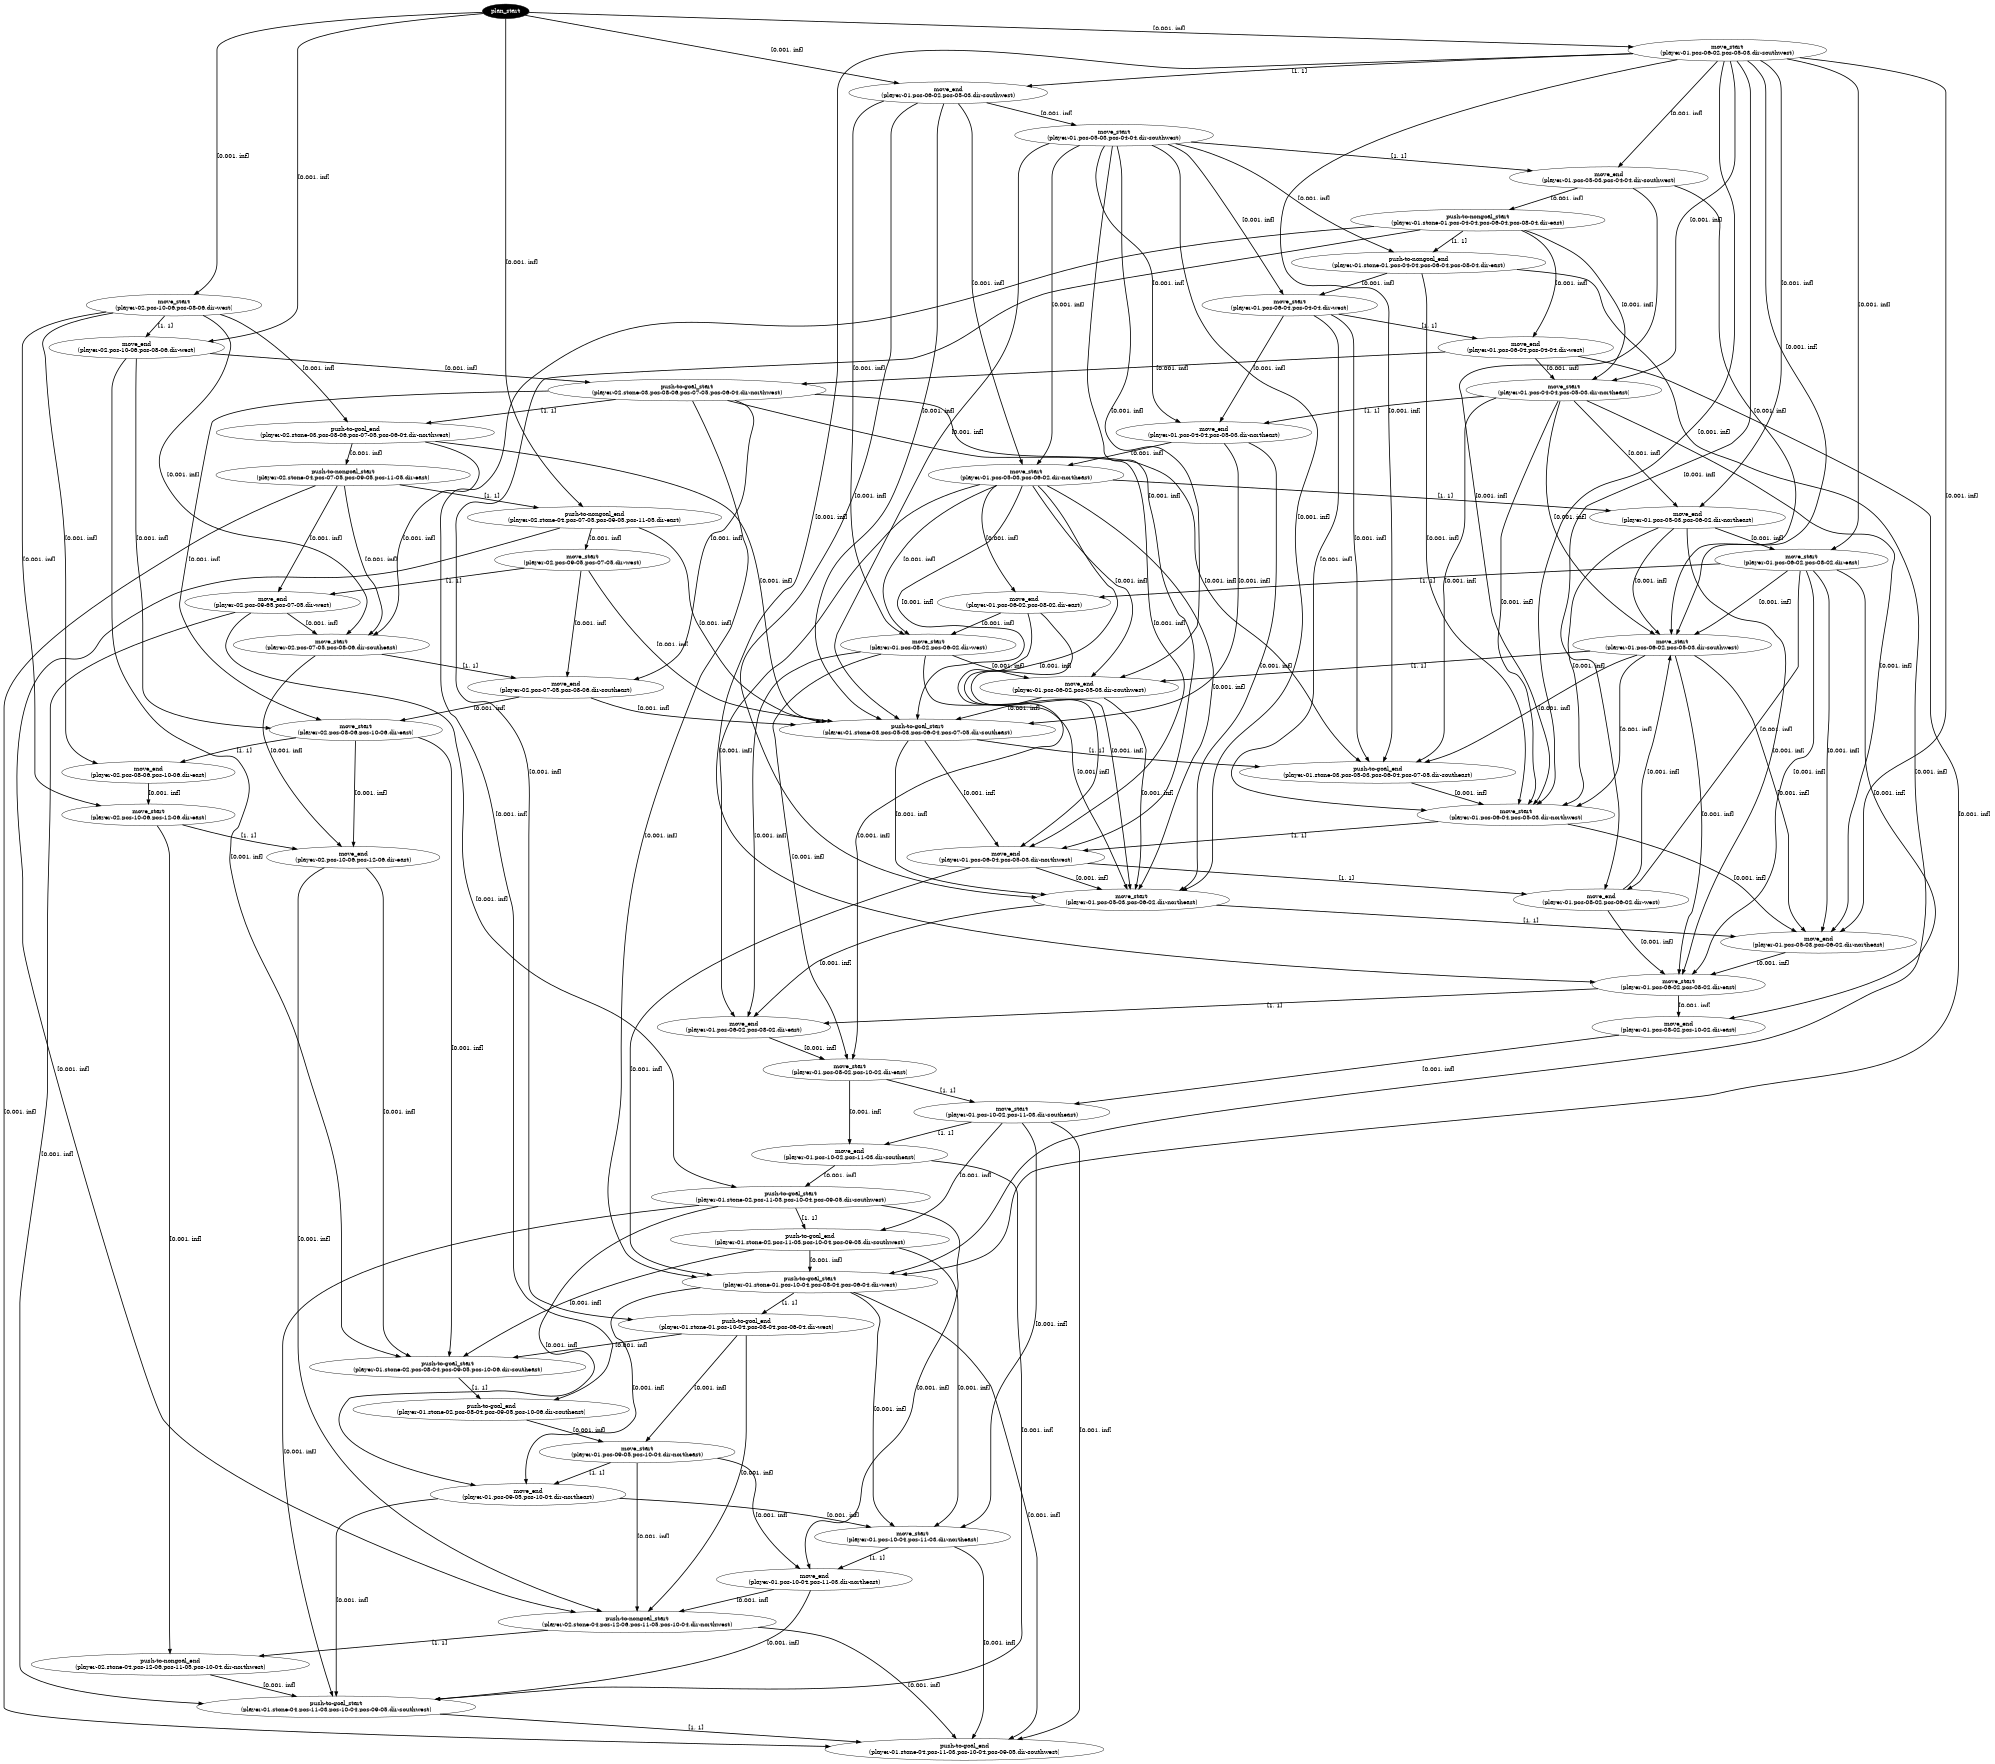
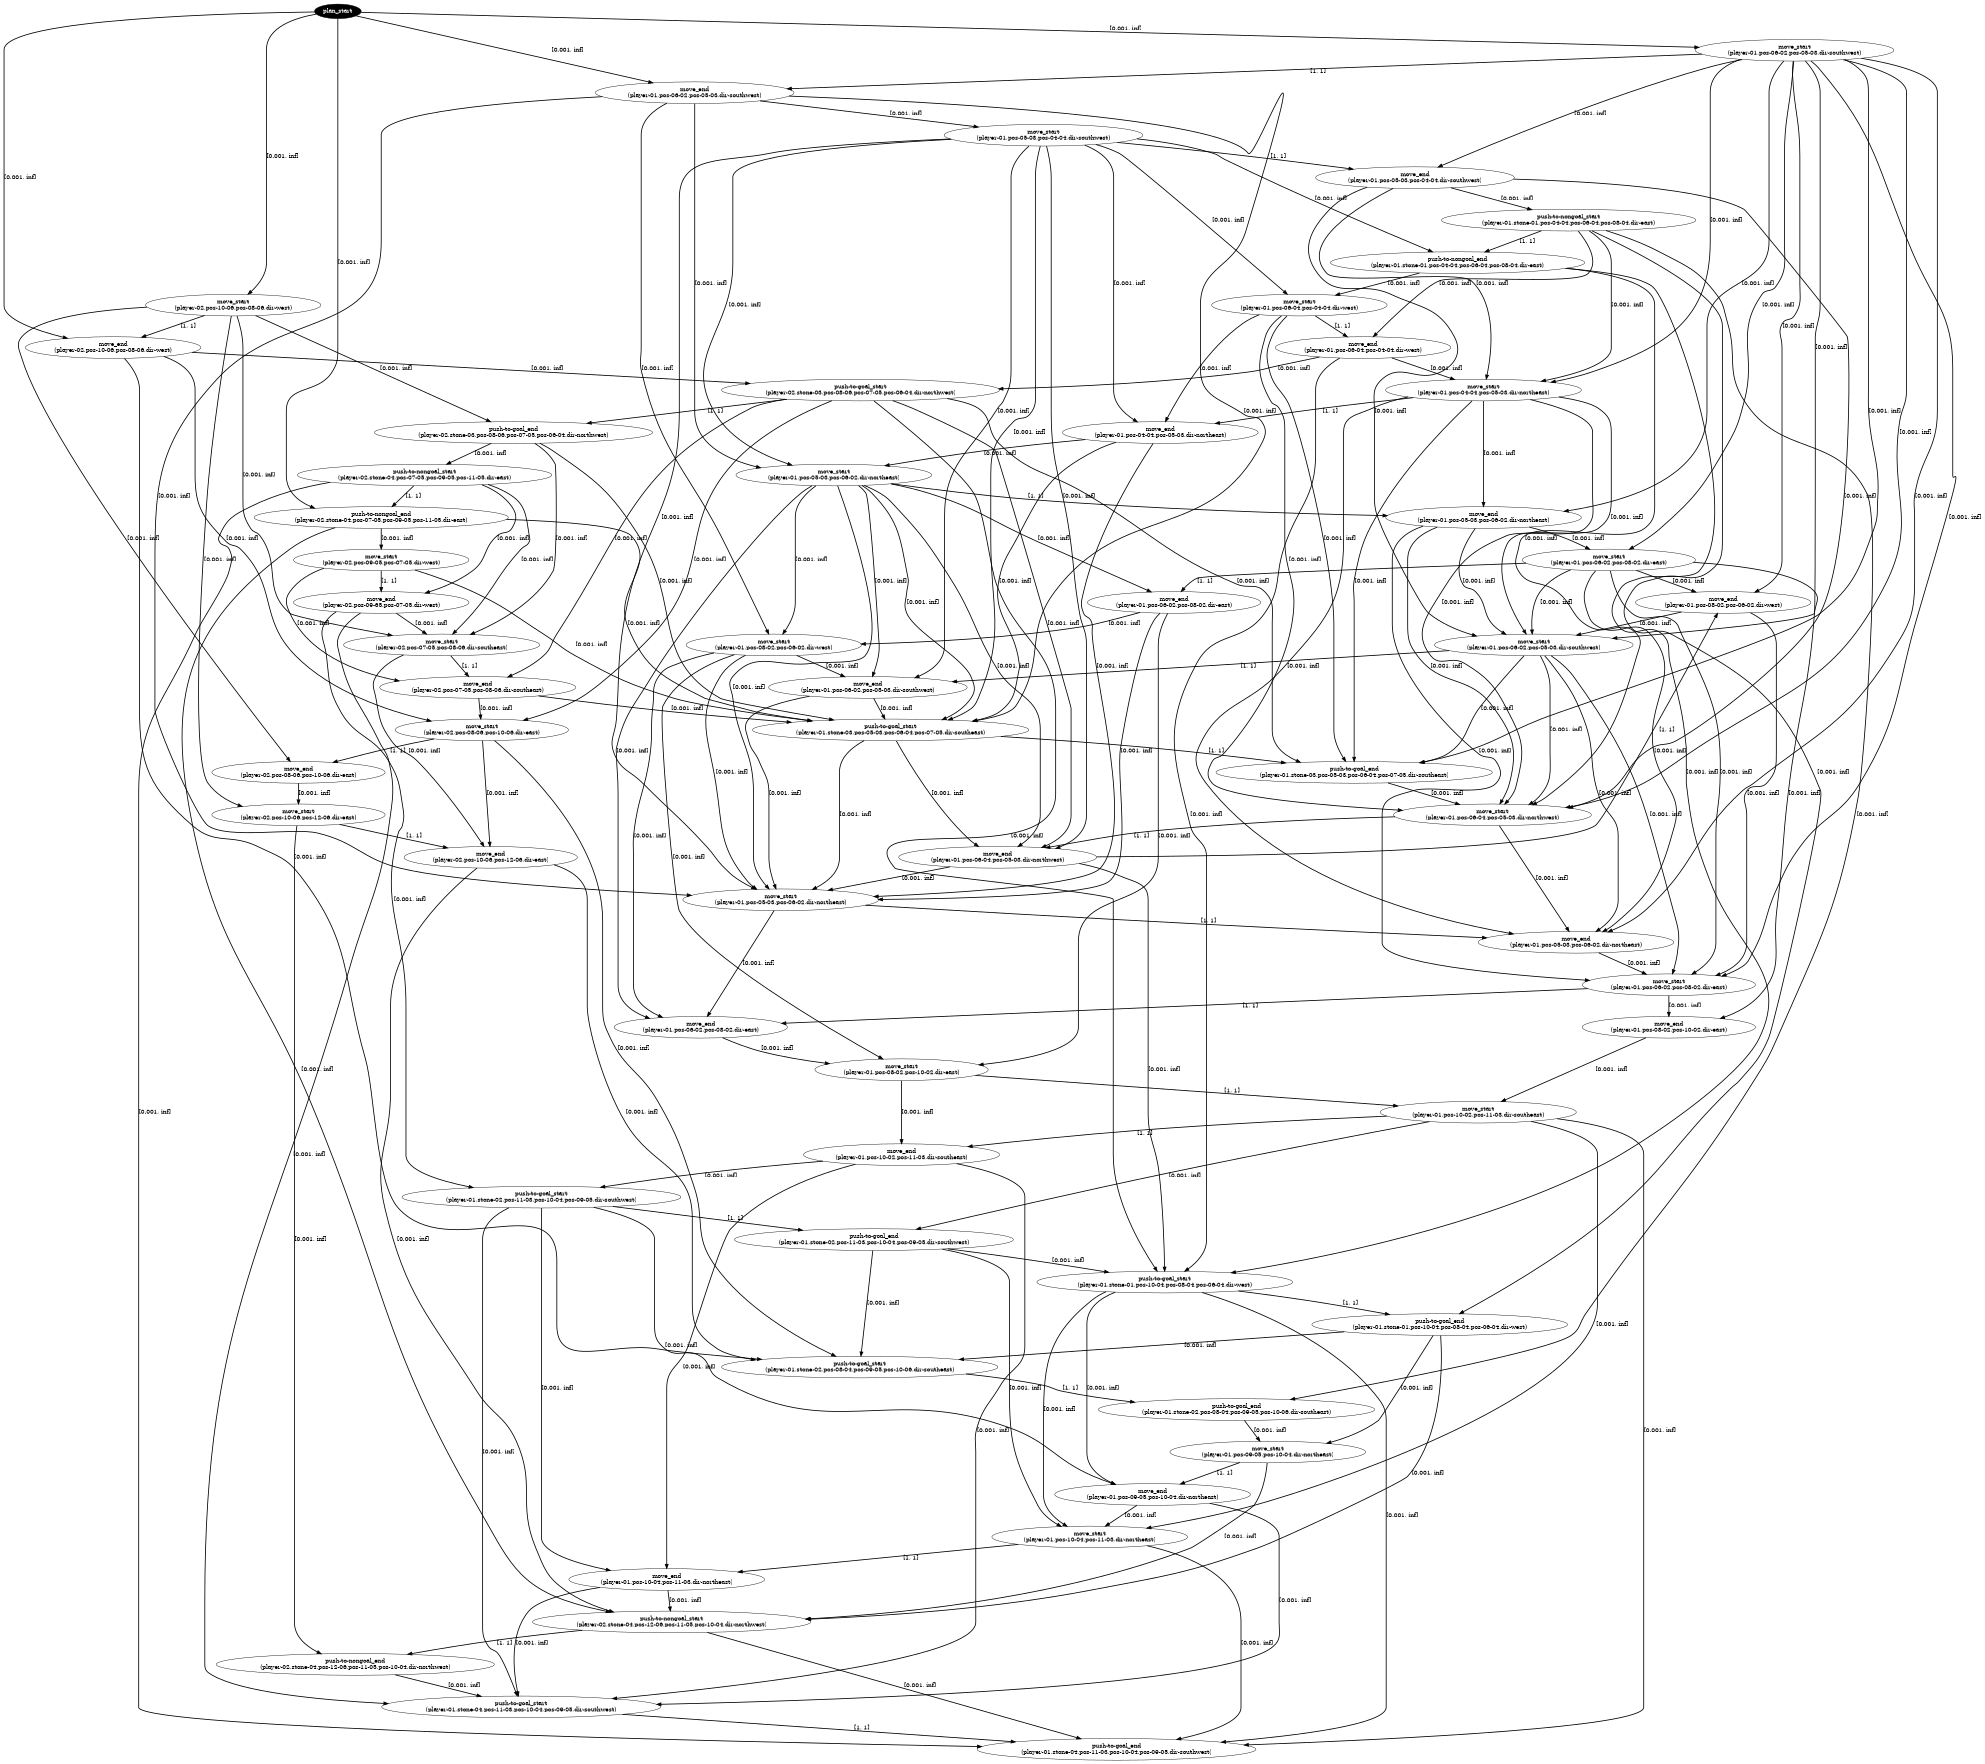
edge "move_end (player-01,pos-05-03,pos-04-04,dir-southwest)" -> "move_start (player-01,pos-04-04,pos-05-03,dir-northeast)": added, label "[0.001, inf]"
edge "move_start (player-01,pos-09-05,pos-10-04,dir-northeast)" -> "move_end (player-01,pos-10-04,pos-11-03,dir-northeast)": now "move_end (player-01,pos-10-02,pos-11-03,dir-southeast)" -> "move_end (player-01,pos-10-04,pos-11-03,dir-northeast)"
